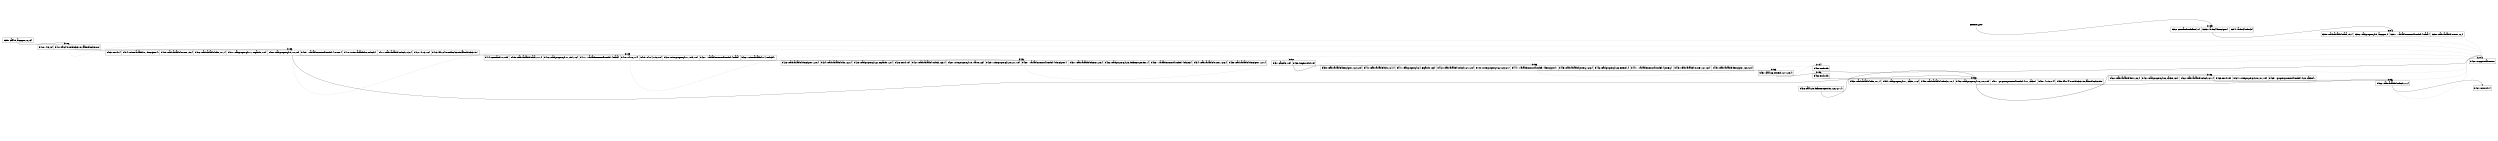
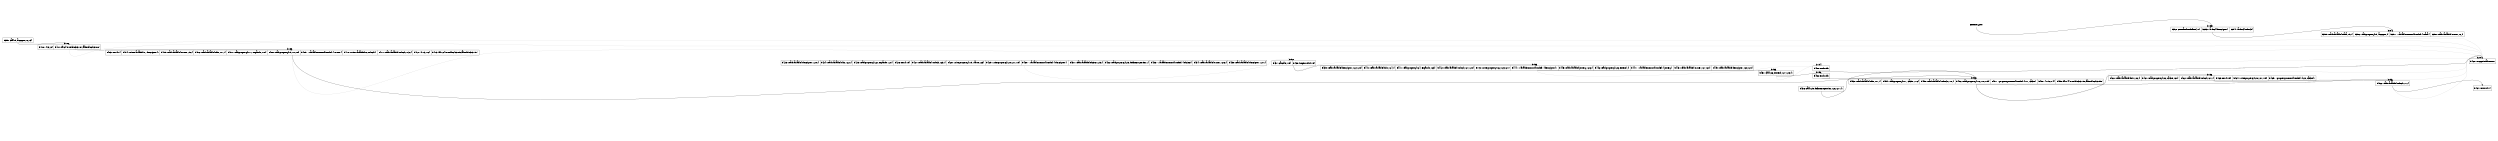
node "9414: constant[1.0,v15]": removed
